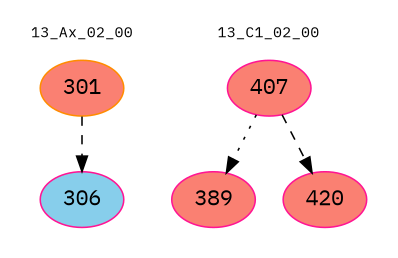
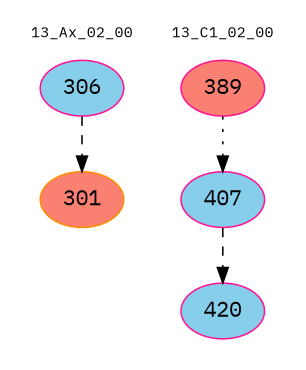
node "407": fillcolor salmon -> skyblue
edge "301" -> "306": reversed
edge "407" -> "389": reversed
node "420": fillcolor salmon -> skyblue
